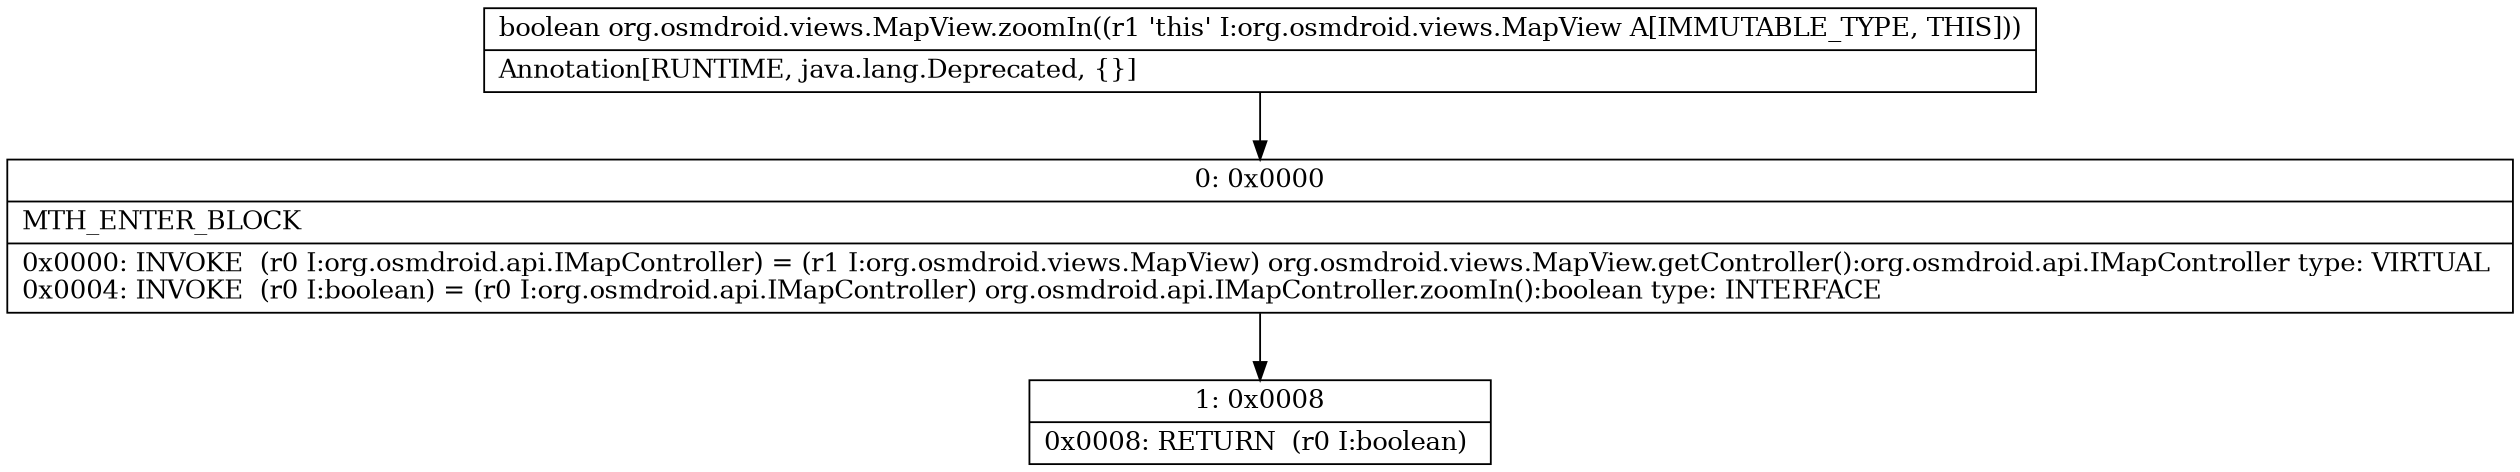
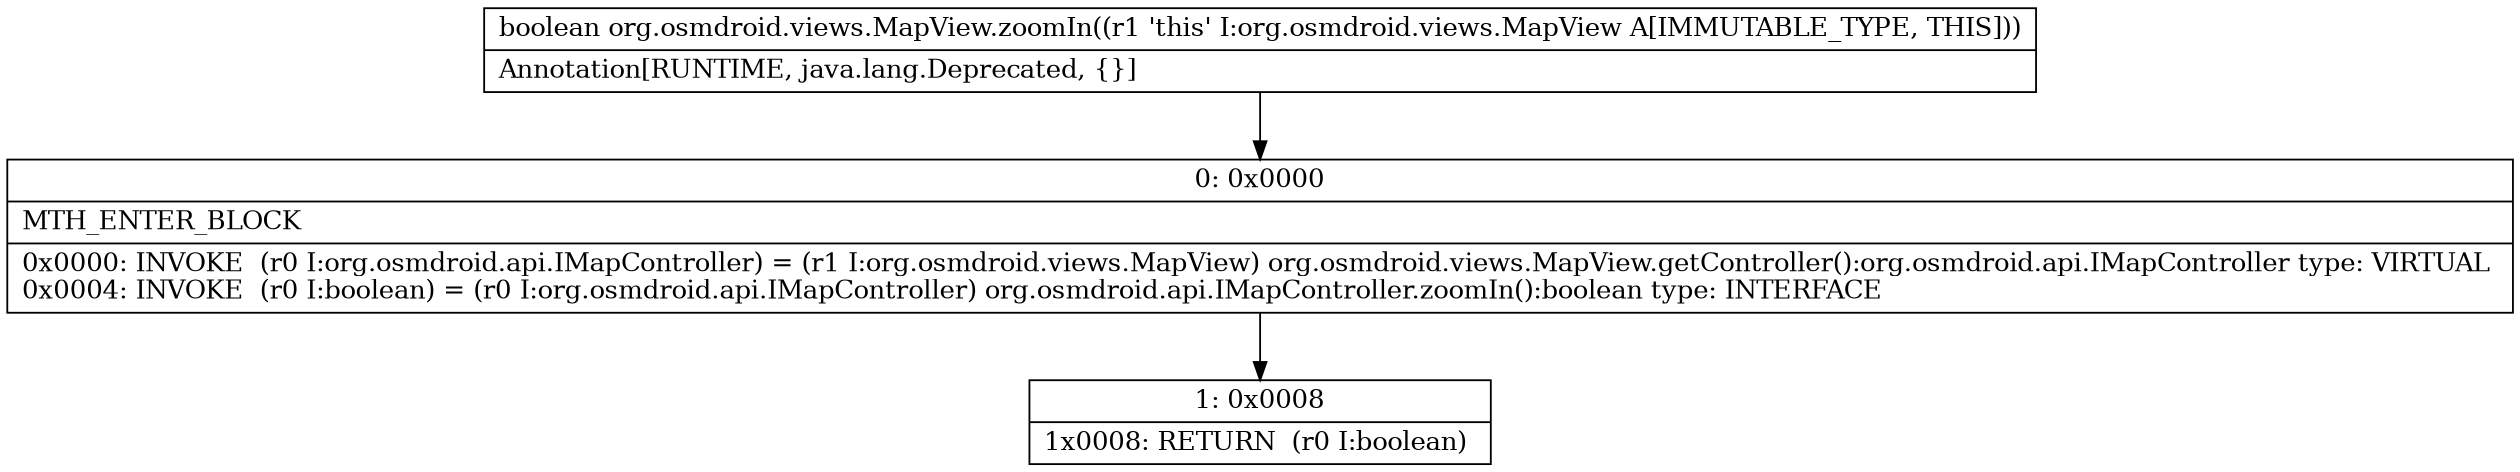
node "1: 0x0008": text "0x0008: RETURN  (r0 I:boolean)" -> "1x0008: RETURN  (r0 I:boolean)"
